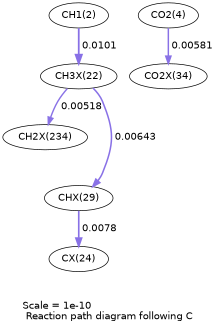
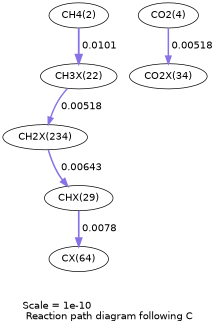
node "CH1(2)": label "CH1(2)" -> "CH4(2)"
edge "CO2(4)" -> "CO2X(34)": label " 0.00581" -> " 0.00518"
edge "CH3X(22)" -> "CHX(29)": now "CH2X(234)" -> "CHX(29)"
node "CX(24)": label "CX(24)" -> "CX(64)"
